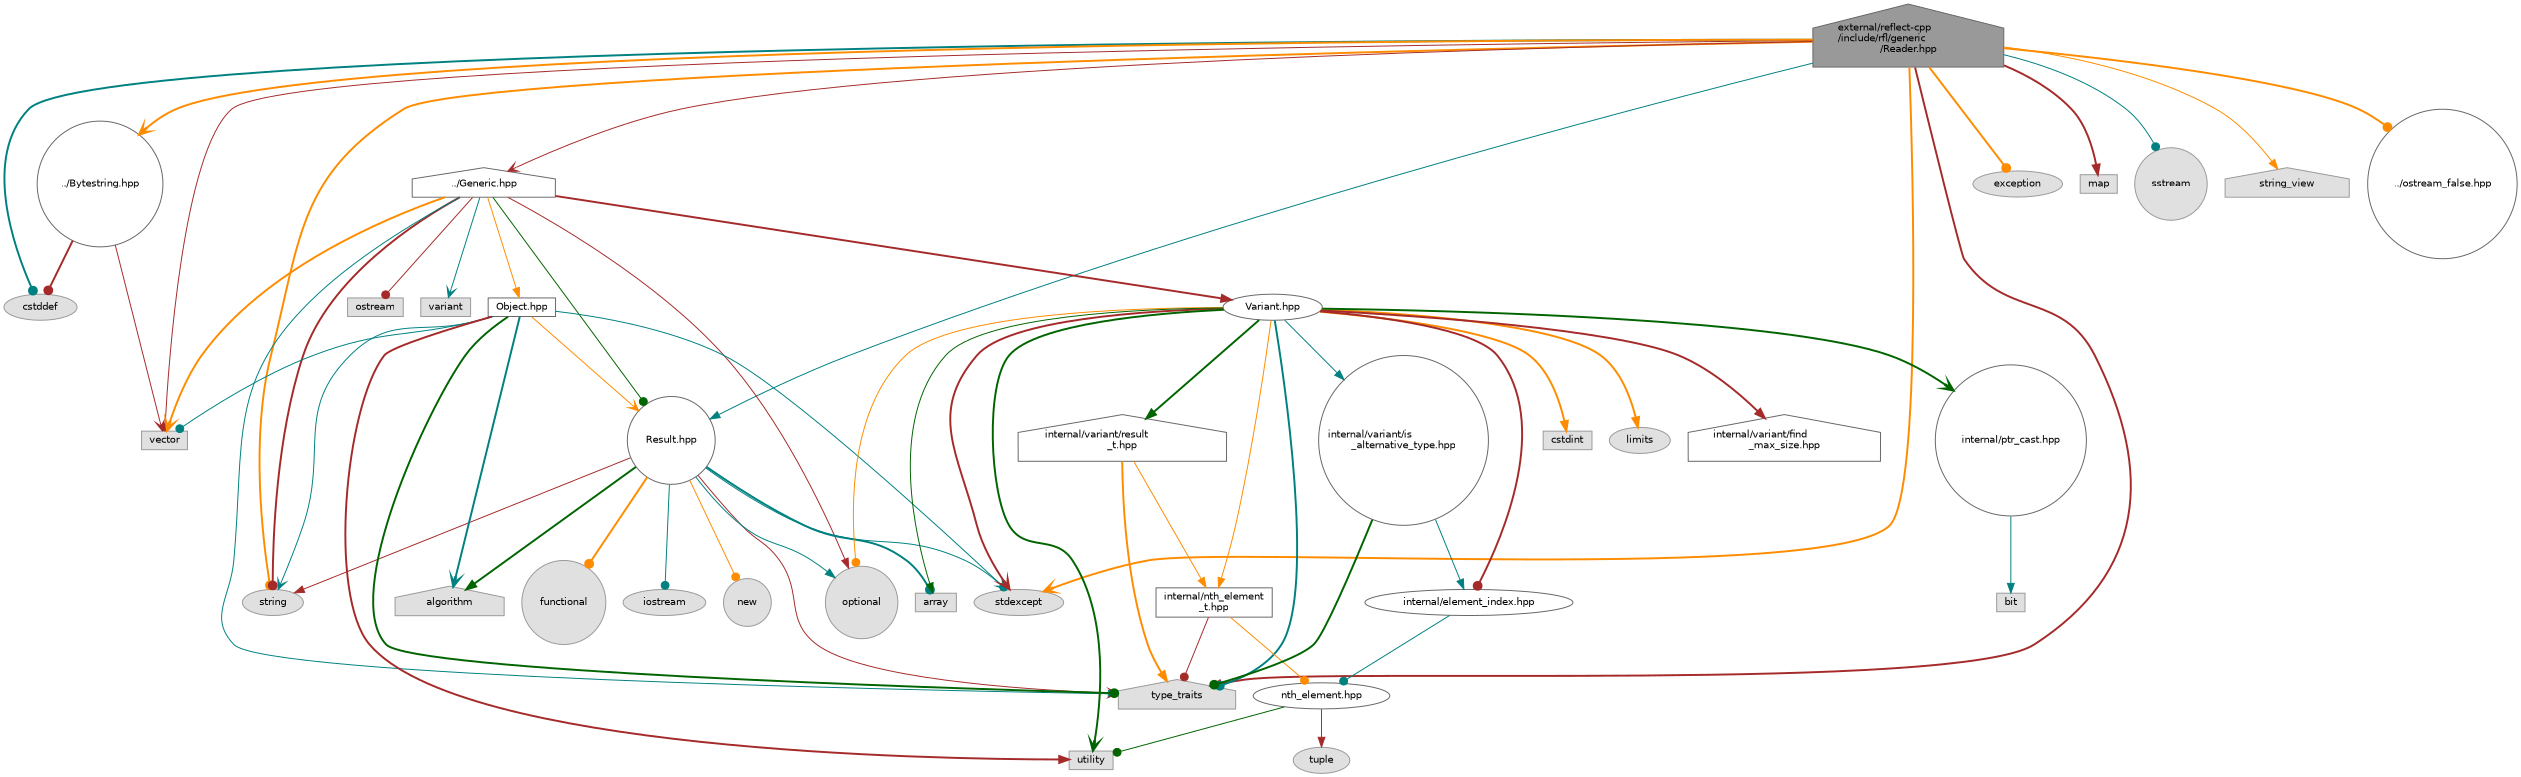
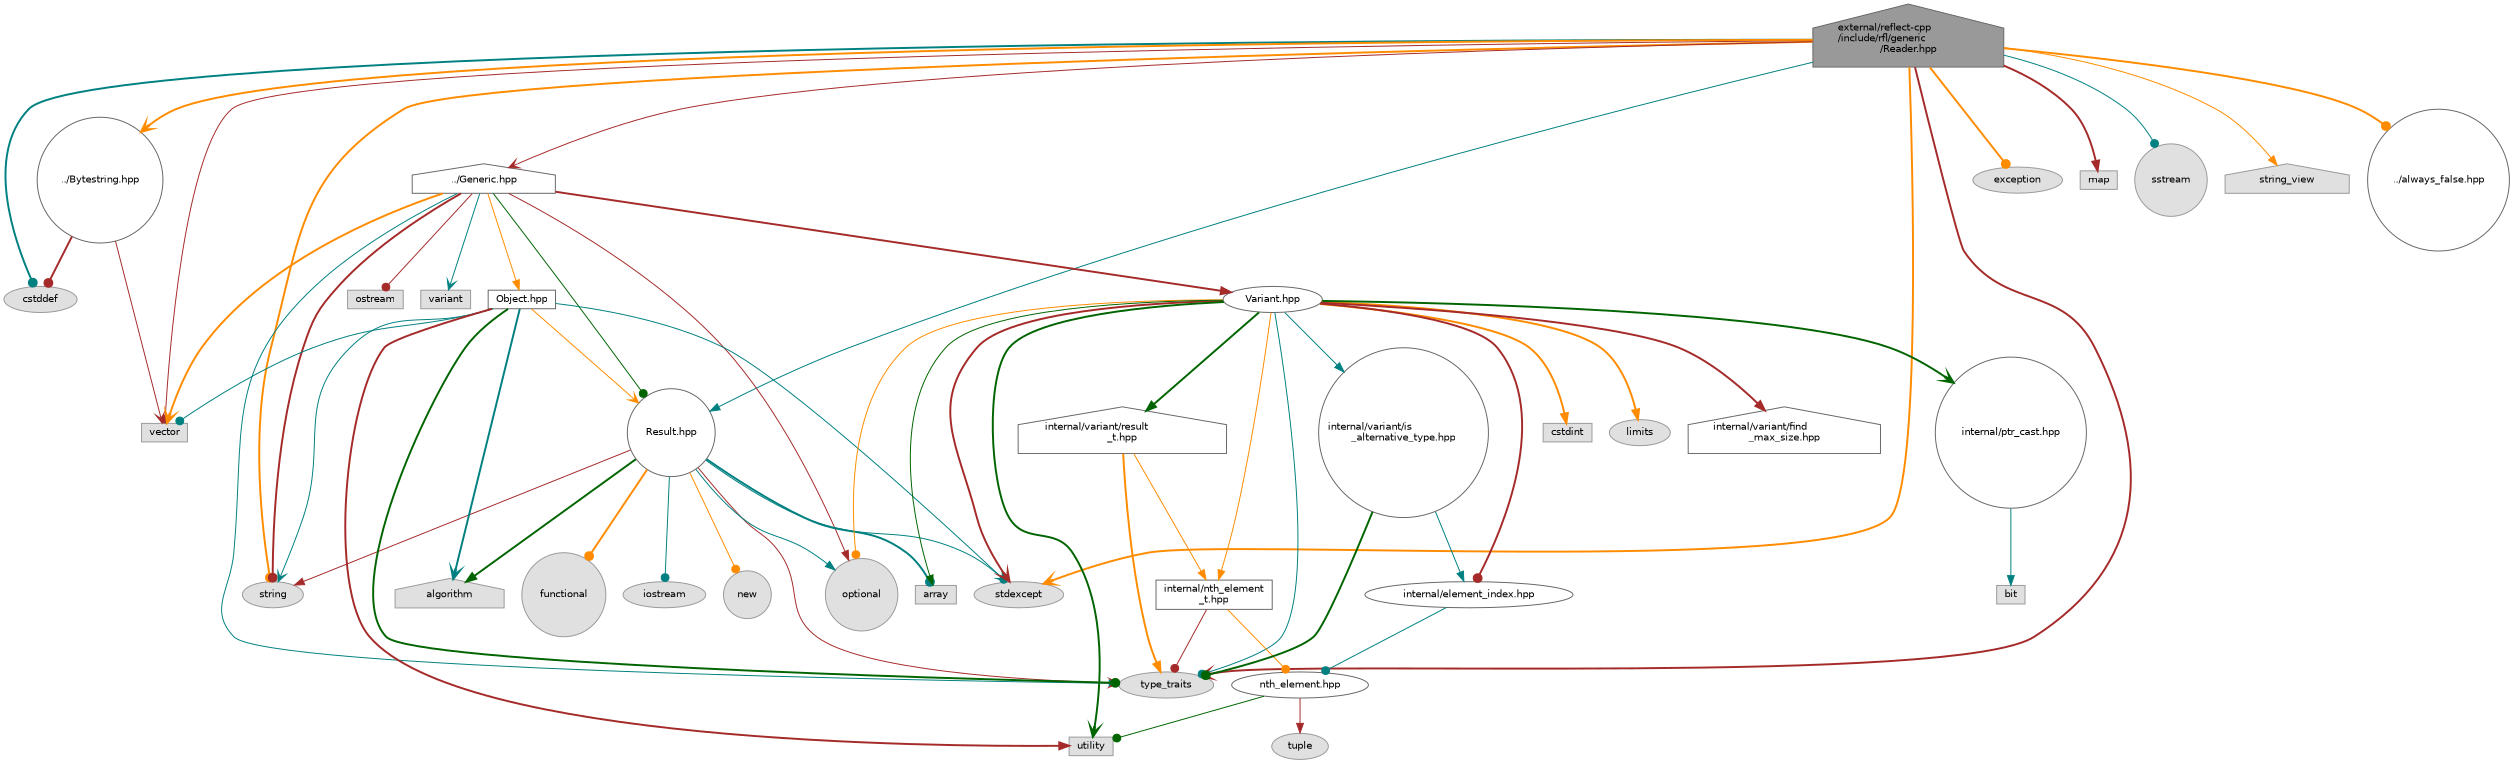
node "../ostream_false.hpp": label "../ostream_false.hpp" -> "../always_false.hpp"
edge "Variant.hpp" -> "type_traits": style bold -> solid
edge "external/reflect-cpp /include/rfl/generic /Reader.hpp" -> "type_traits": arrowhead normal -> vee
node "type_traits": shape house -> ellipse
